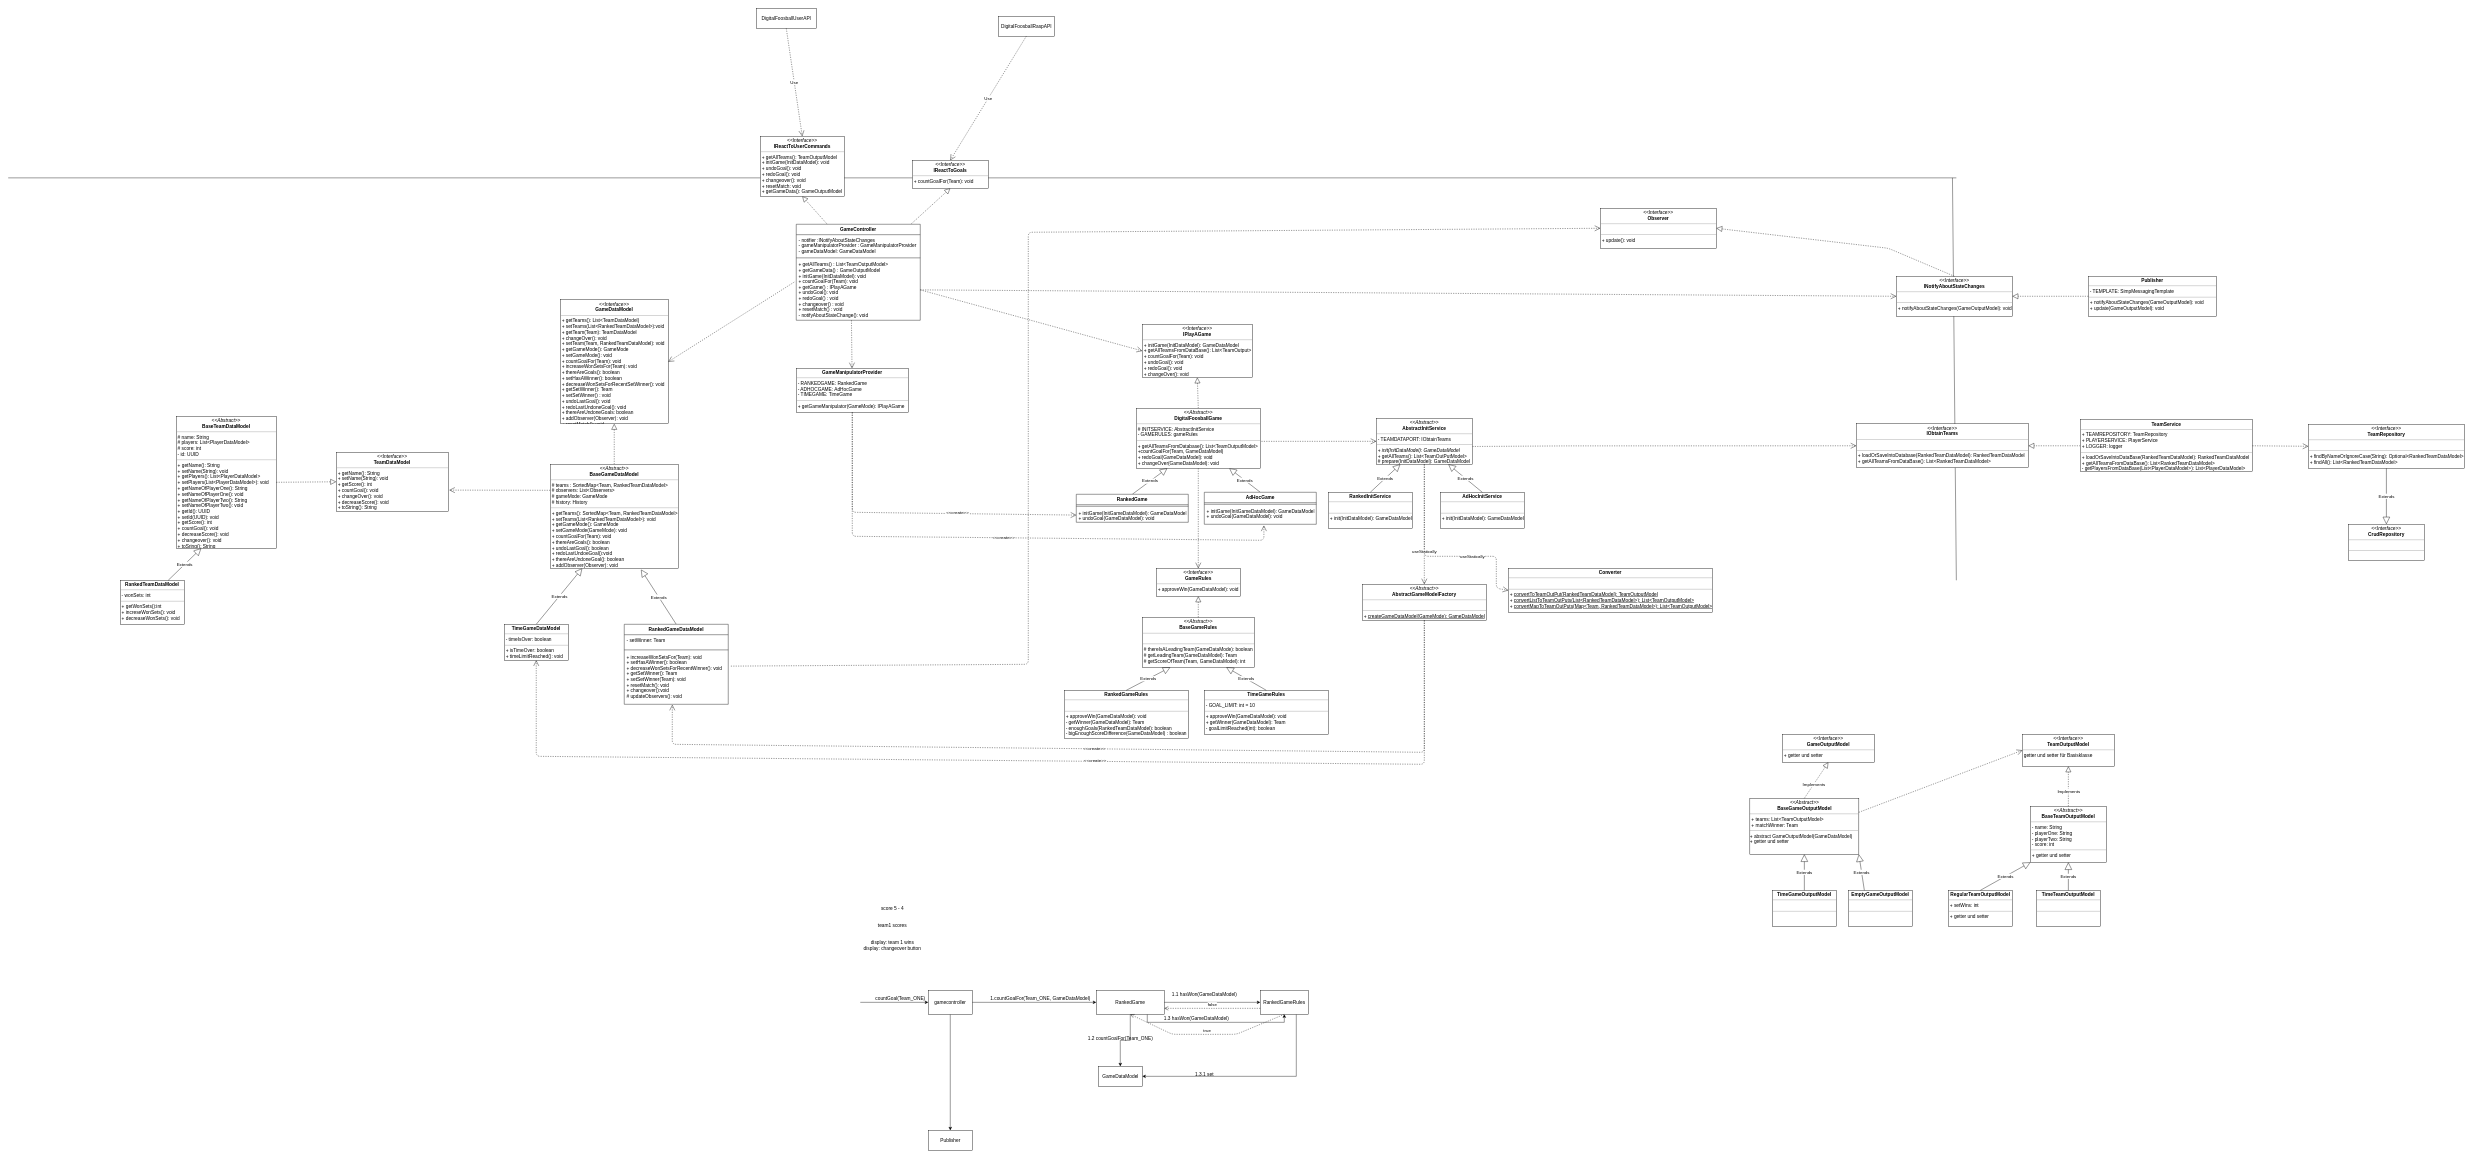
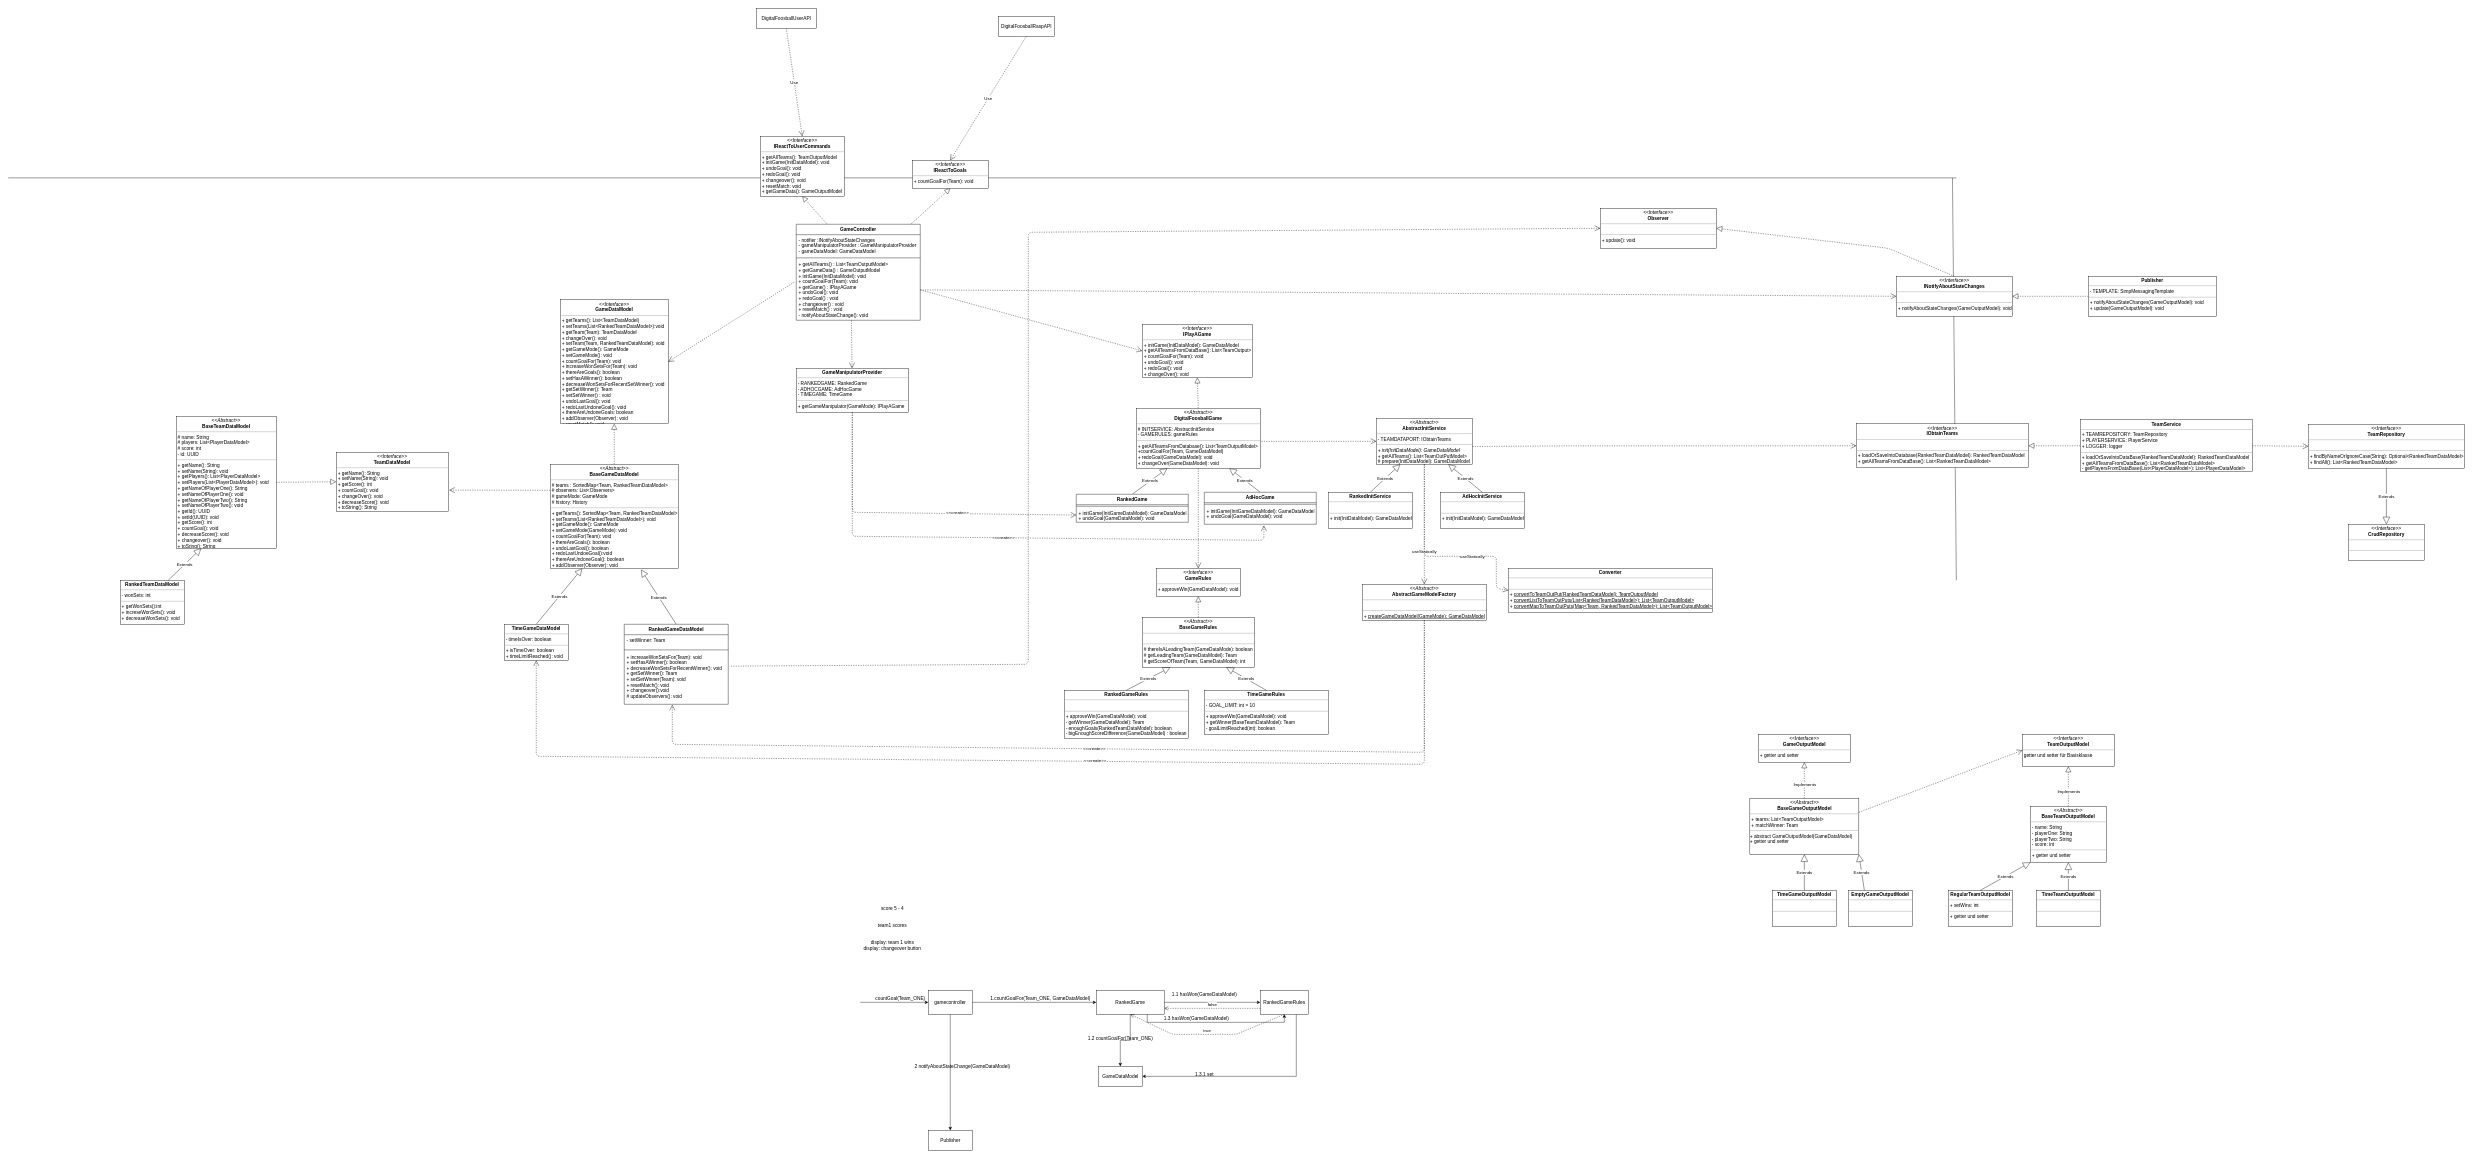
node "TimeGameRules - GOAL_LIMIT: int = 10 + approveWin(GameDataModel): void + getWinner(GameDataModel): Team - goalLimitReached(int): boolean": label "TimeGameRules - GOAL_LIMIT: int = 10 + approveWin(GameDataModel): void + getWinner(GameDataModel): Team - goalLimitReached(int): boolean" -> "TimeGameRules - GOAL_LIMIT: int = 10 + approveWin(GameDataModel): void + getWinner(BaseTeamDataModel): Team - goalLimitReached(int): boolean"
node "<<Interface>> GameOutputModel + getter und setter": moved (1828, 748) -> (1804, 748)
node "2 notifyAboutStateChange(GameDataModel)": added
